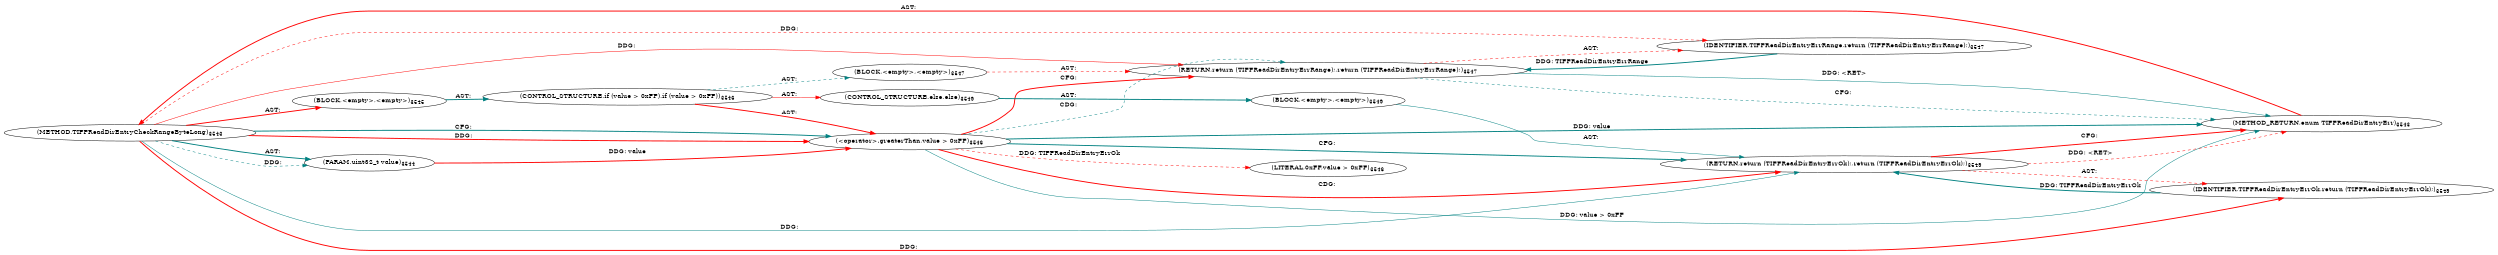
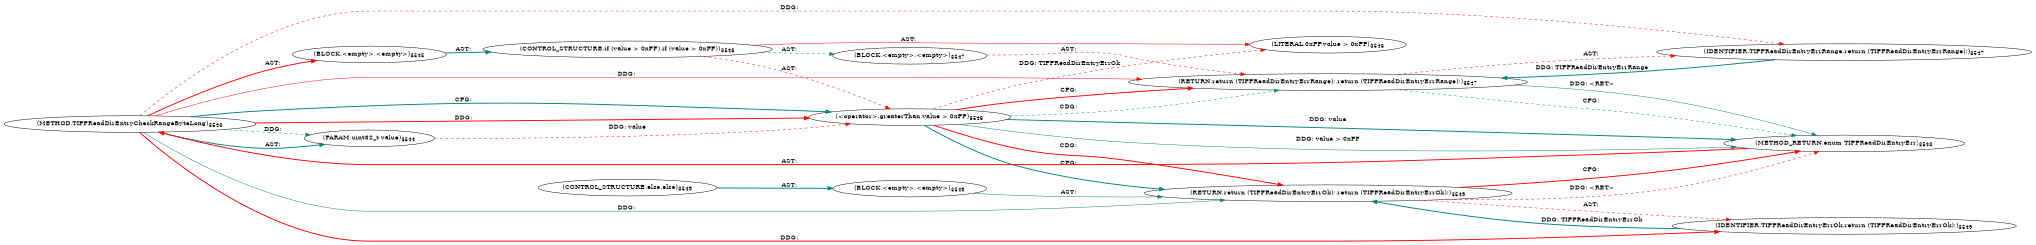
edge "(CONTROL_STRUCTURE,if (value > 0xFF),if (value > 0xFF))" -> "(CONTROL_STRUCTURE,else,else)": now "(CONTROL_STRUCTURE,if (value > 0xFF),if (value > 0xFF))" -> "(LITERAL,0xFF,value > 0xFF)"
edge "(CONTROL_STRUCTURE,if (value > 0xFF),if (value > 0xFF))" -> "(<operator>.greaterThan,value > 0xFF)": style bold -> dashed
edge "(PARAM,uint32_t value)" -> "(<operator>.greaterThan,value > 0xFF)": style bold -> dashed
